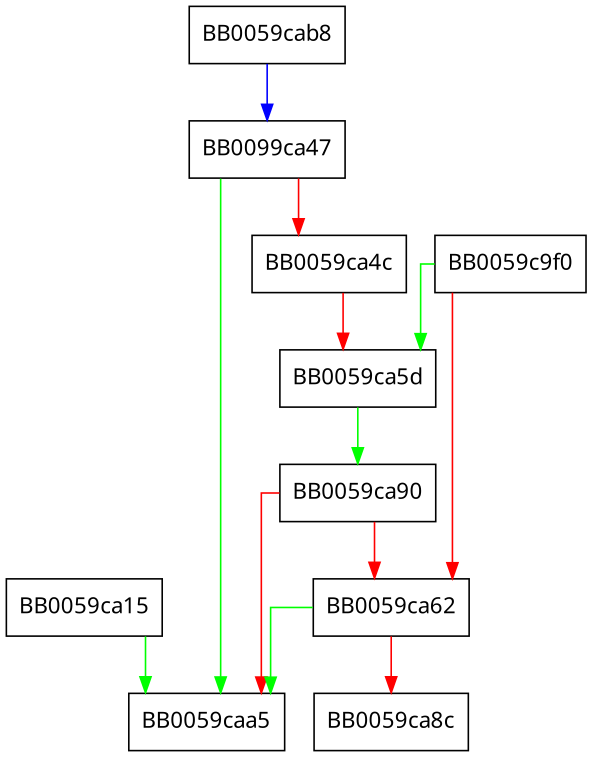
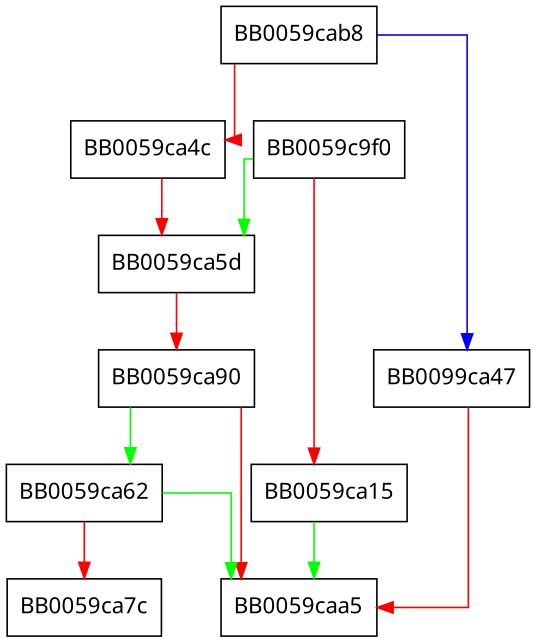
edge "BB0099ca47" -> "BB0059ca4c": now "BB0059cab8" -> "BB0059ca4c"
edge "BB0099ca47" -> "BB0059caa5": color green -> red
edge "BB0059ca5d" -> "BB0059ca90": color green -> red
edge "BB0059c9f0" -> "BB0059ca62": now "BB0059c9f0" -> "BB0059ca15"
edge "BB0059ca90" -> "BB0059ca62": color red -> green
node "BB0059ca8c": label "BB0059ca8c" -> "BB0059ca7c"
